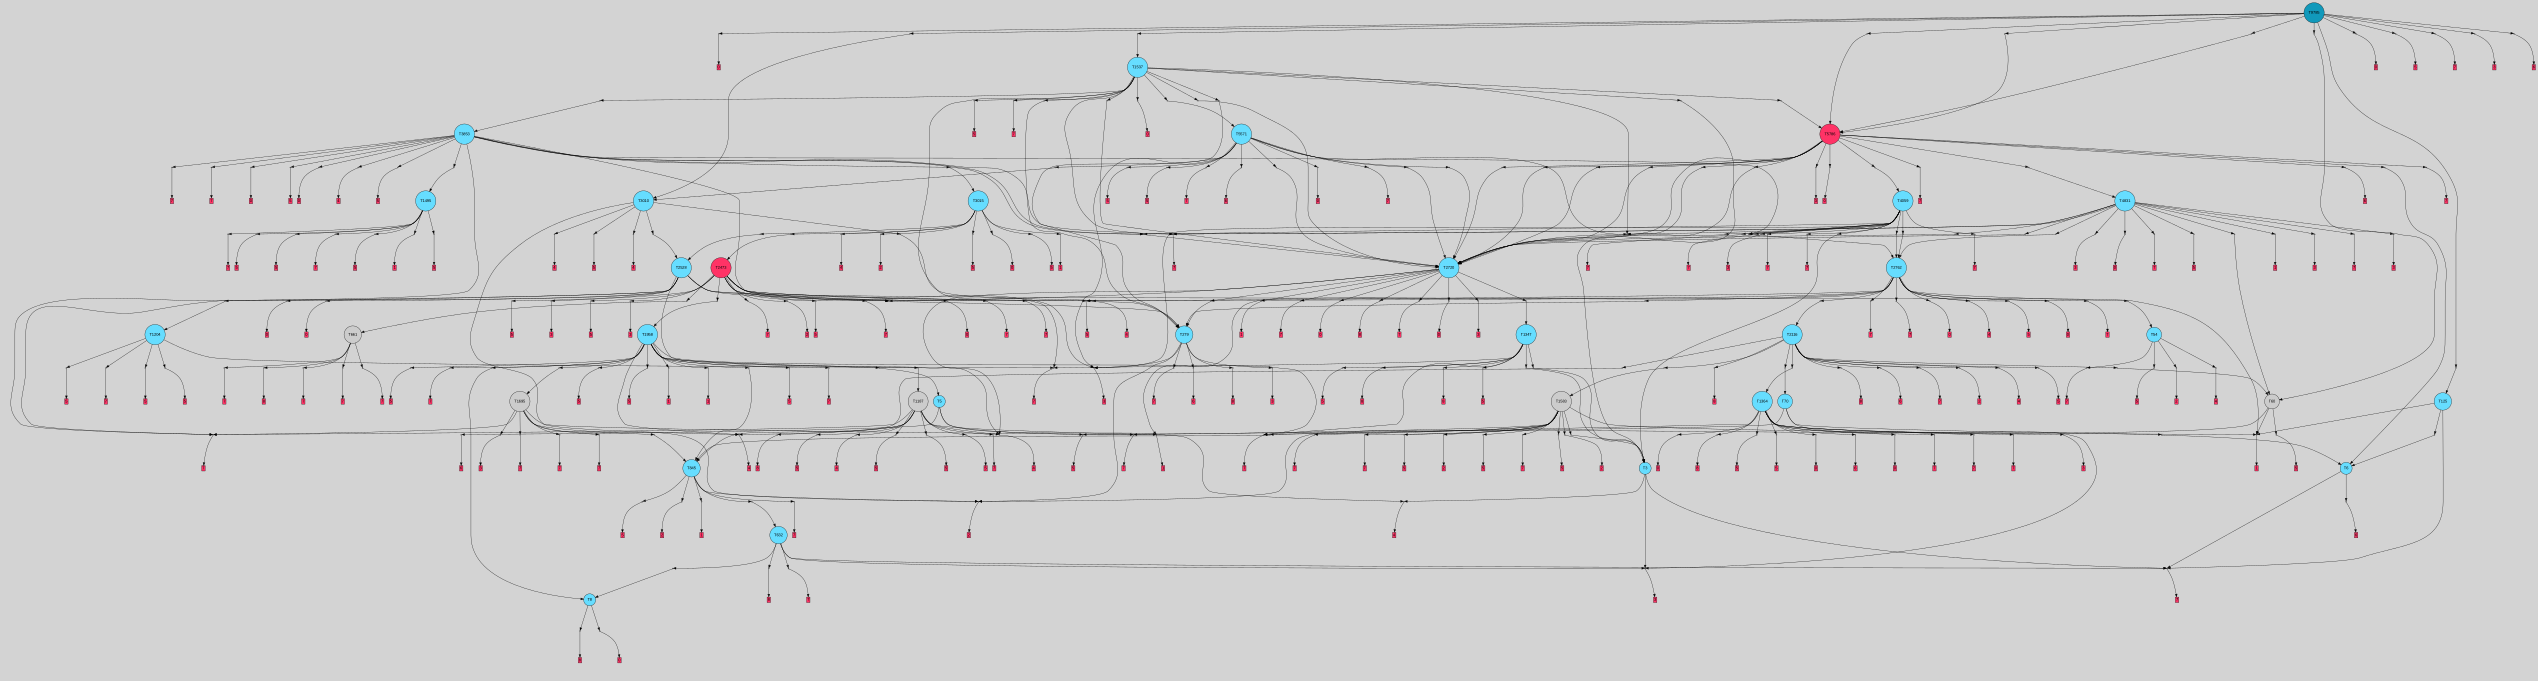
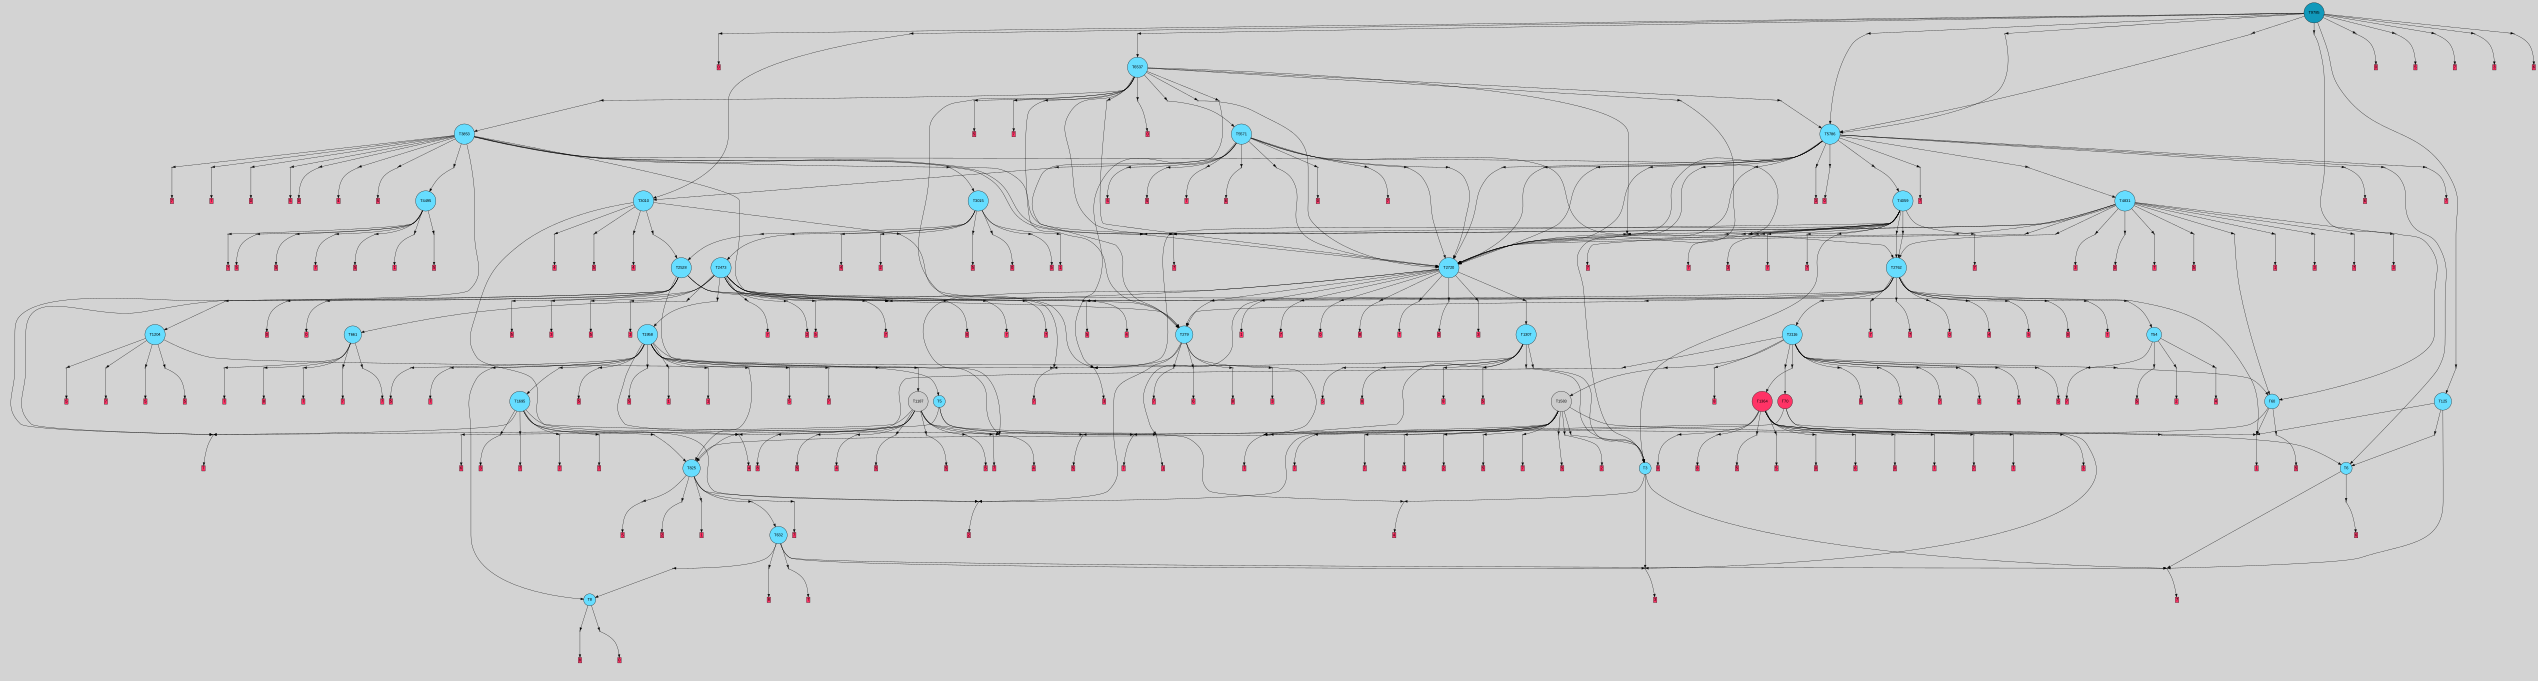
node "T1537": label "T1537" -> "T6537"
node "T5786": fillcolor #ff3366 -> #66ddff
node "T1495": label "T1495" -> "T4495"
node "T2473": fillcolor #ff3366 -> #66ddff
node "T661": fillcolor #cccccc -> #66ddff
node "T1347": label "T1347" -> "T1307"
node "T1695": fillcolor #cccccc -> #66ddff
node "T1364": fillcolor #66ddff -> #ff3366
node "T70": fillcolor #66ddff -> #ff3366
node "T60": fillcolor #cccccc -> #66ddff
node "T845": label "T845" -> "T825"
